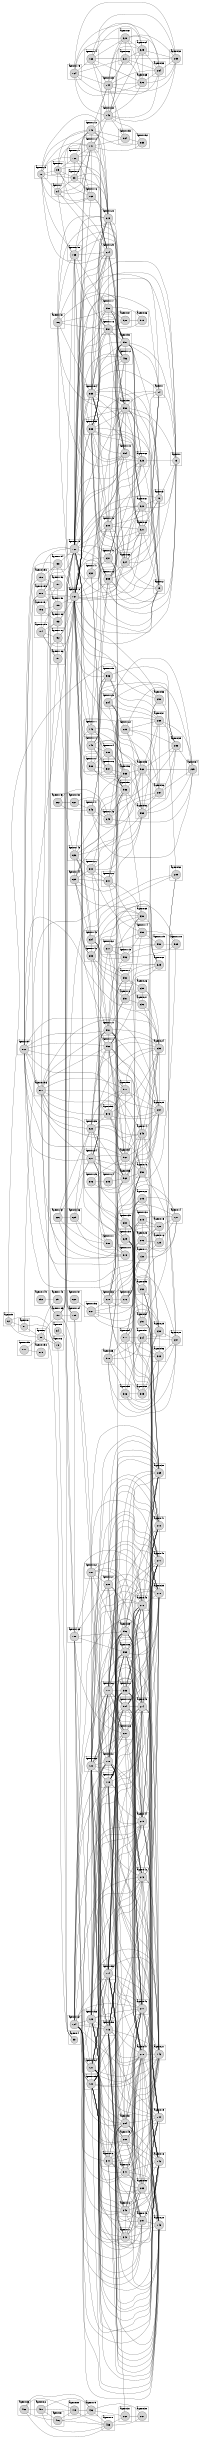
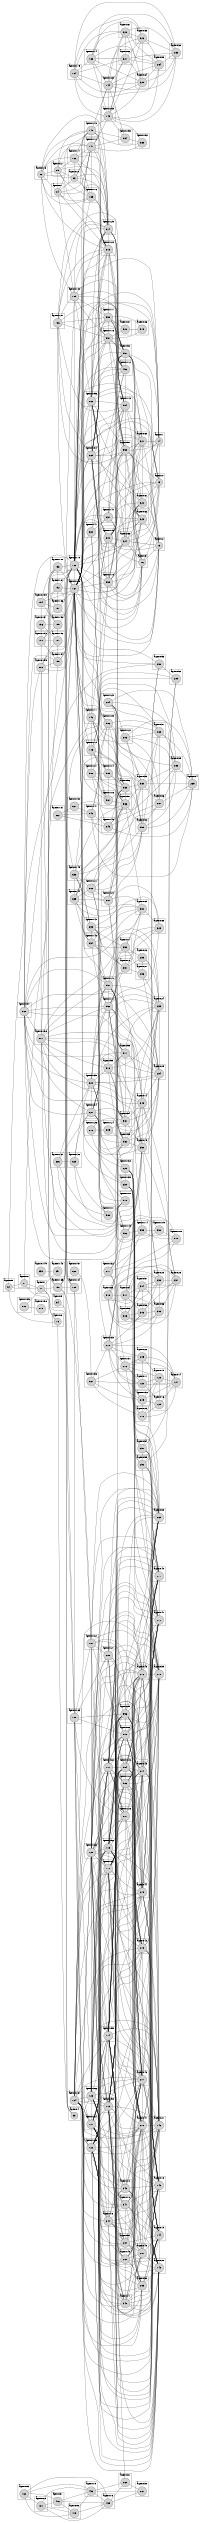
edge "14" -- "599": removed
edge "719" -- "714": added
